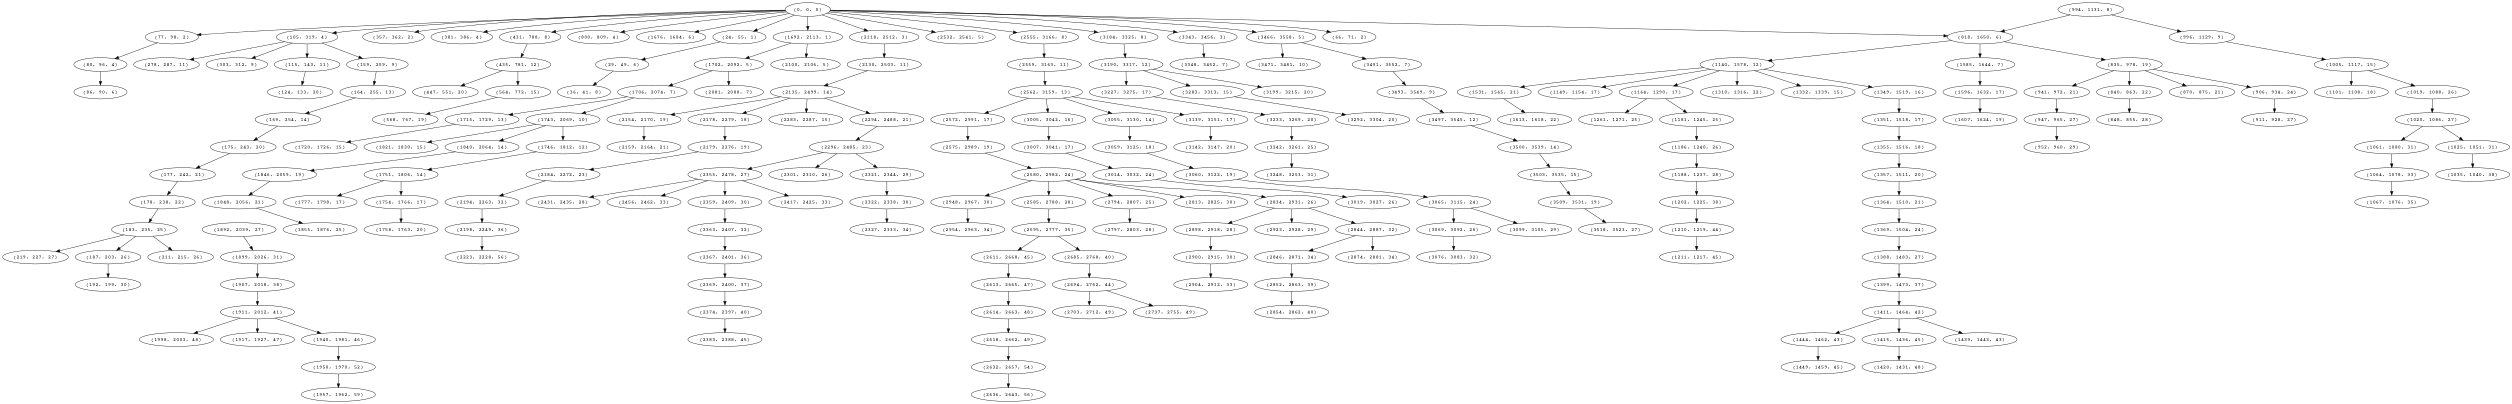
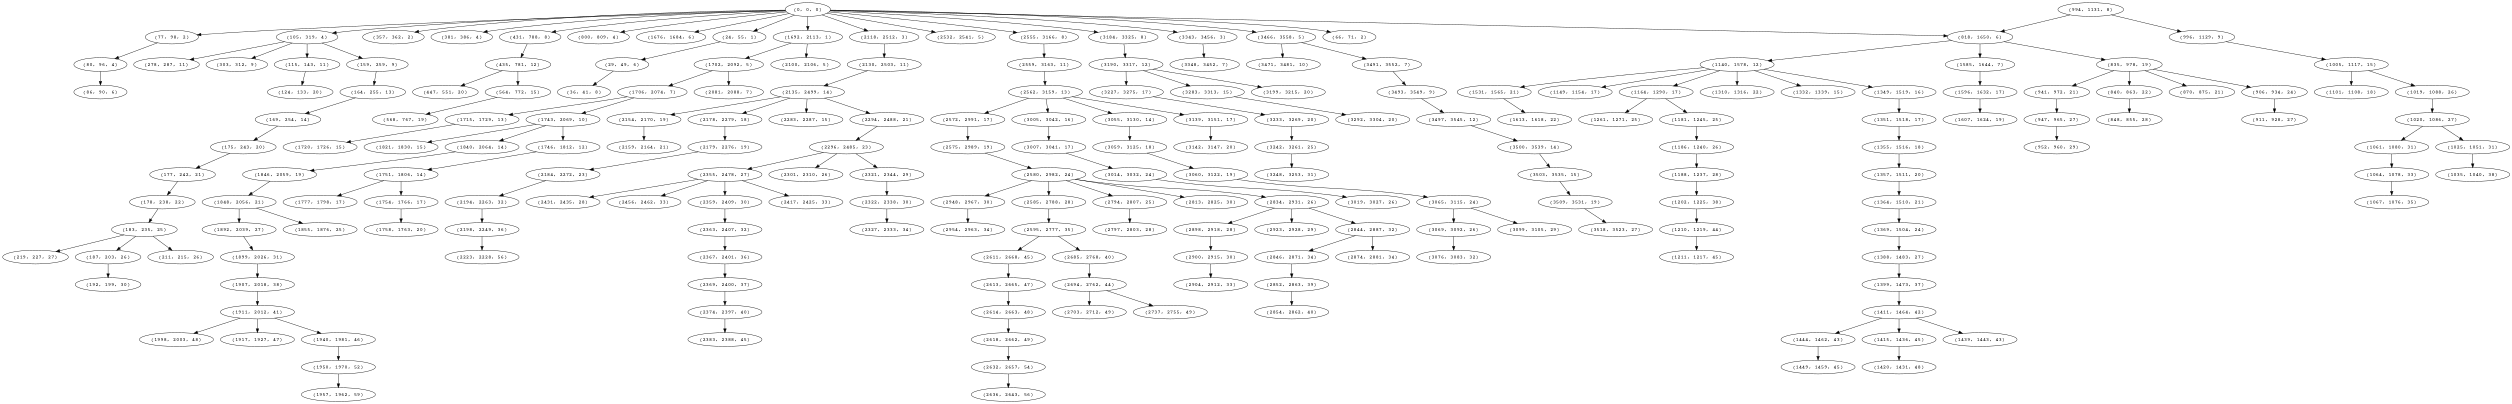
edge "(1848, 2056, 21)" -> "(1892, 2039, 27)": added
